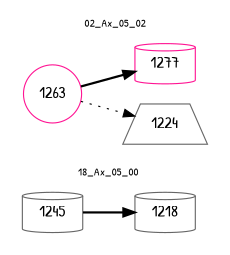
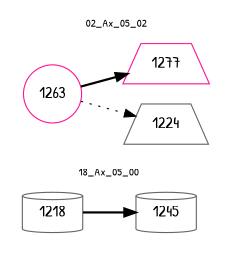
node "1277": shape cylinder -> trapezium
edge "1245" -> "1218": reversed
